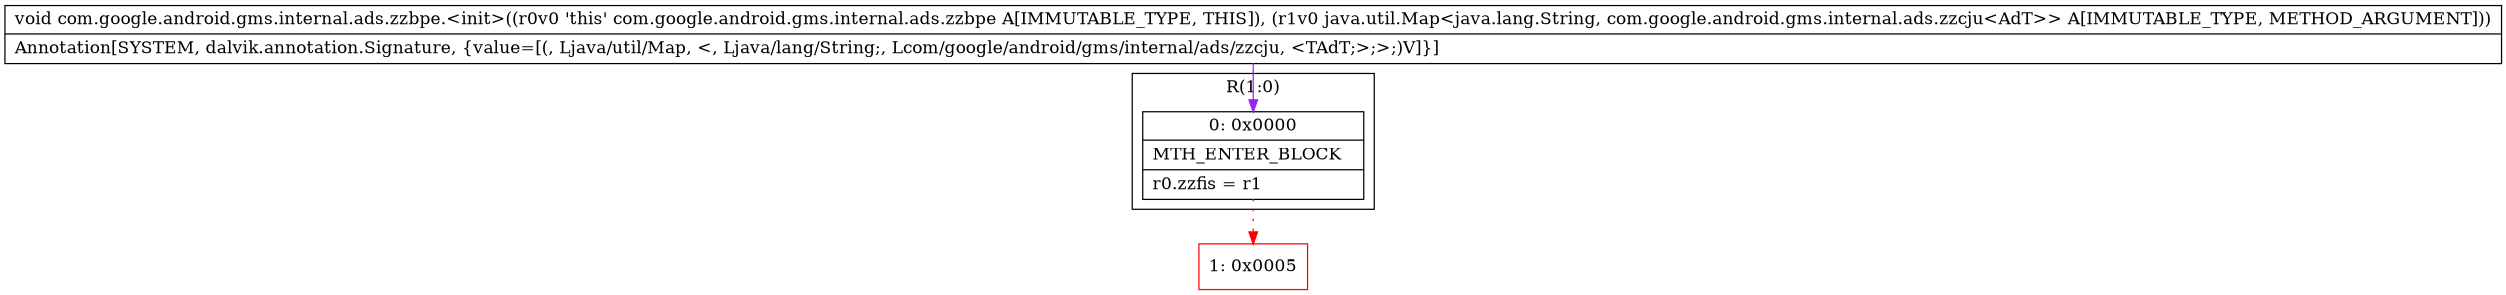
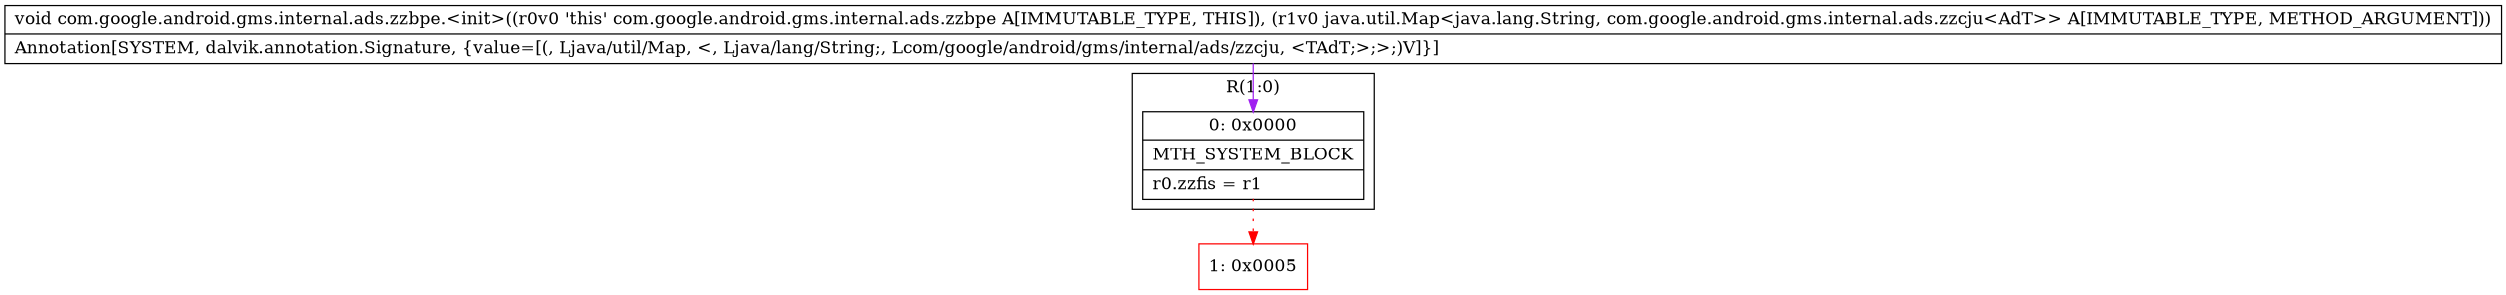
node "0: 0x0000": text "MTH_ENTER_BLOCK" -> "MTH_SYSTEM_BLOCK"
